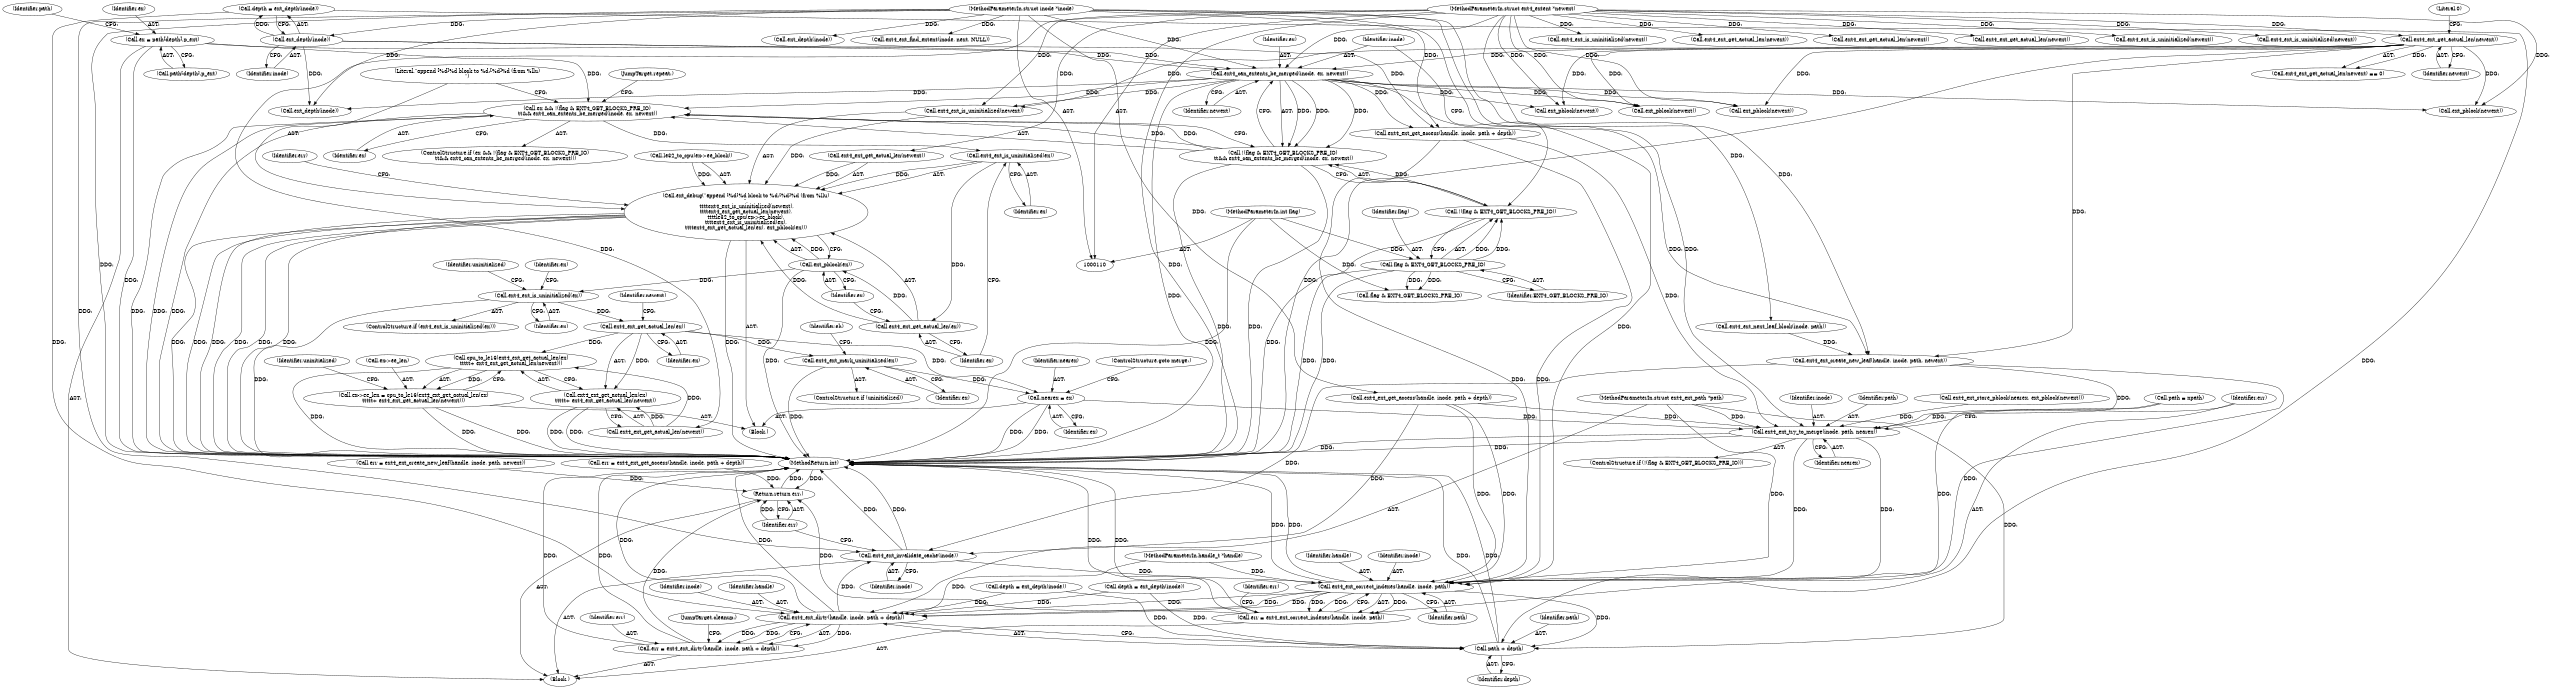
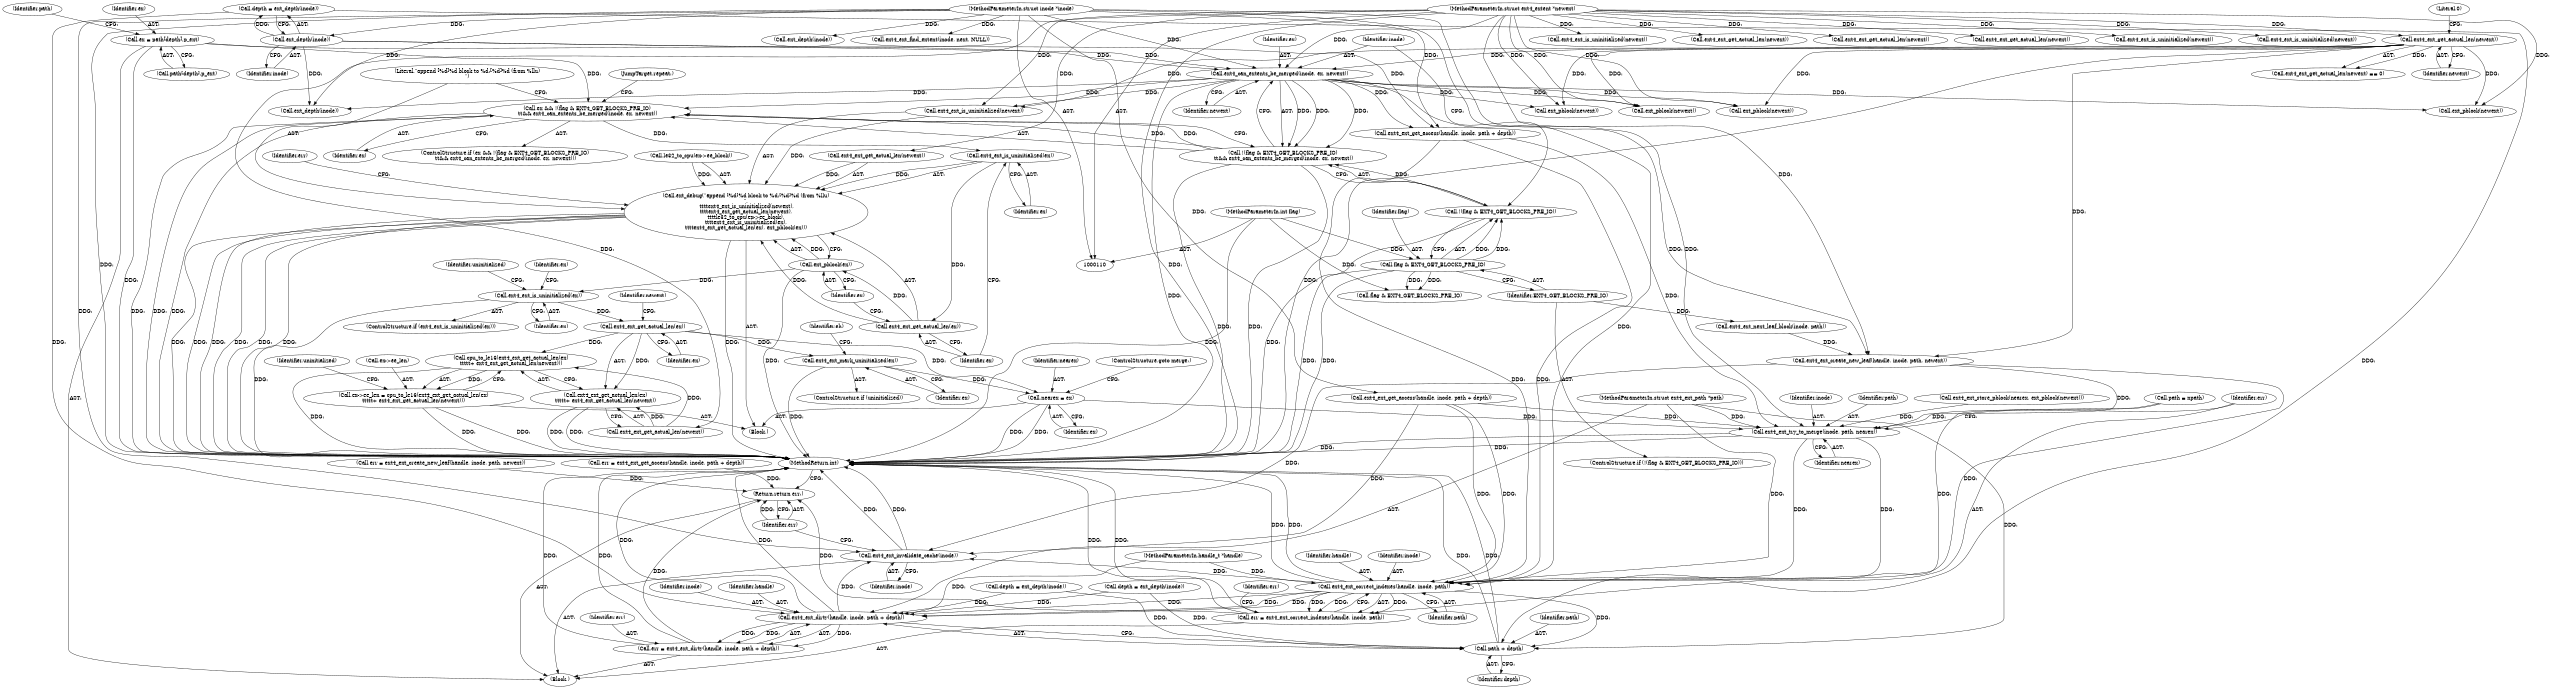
edge "(MethodParameterIn,struct inode *inode)" -> "(Call,ext4_ext_next_leaf_block(inode, path))": now "(Identifier,EXT4_GET_BLOCKS_PRE_IO)" -> "(Call,ext4_ext_next_leaf_block(inode, path))"
edge "(Call,ext4_ext_try_to_merge(inode, path, nearex))" -> "(ControlStructure,if (!(flag & EXT4_GET_BLOCKS_PRE_IO)))": now "(Identifier,EXT4_GET_BLOCKS_PRE_IO)" -> "(ControlStructure,if (!(flag & EXT4_GET_BLOCKS_PRE_IO)))"
edge "(Return,return err;)" -> "(MethodReturn,int)": removed, label "DDG:"
edge "(MethodReturn,int)" -> "(Return,return err;)": label "DDG: " -> "CFG: "
edge "(Call,ext4_ext_invalidate_cache(inode))" -> "(Call,ext4_ext_correct_indexes(handle, inode, path))": reversed
node "(JumpTarget,cleanup:)": removed
edge "(Call,err = ext4_ext_dirty(handle, inode, path + depth))" -> "(Call,ext4_ext_dirty(handle, inode, path + depth))": label "CFG: " -> "AST: "
